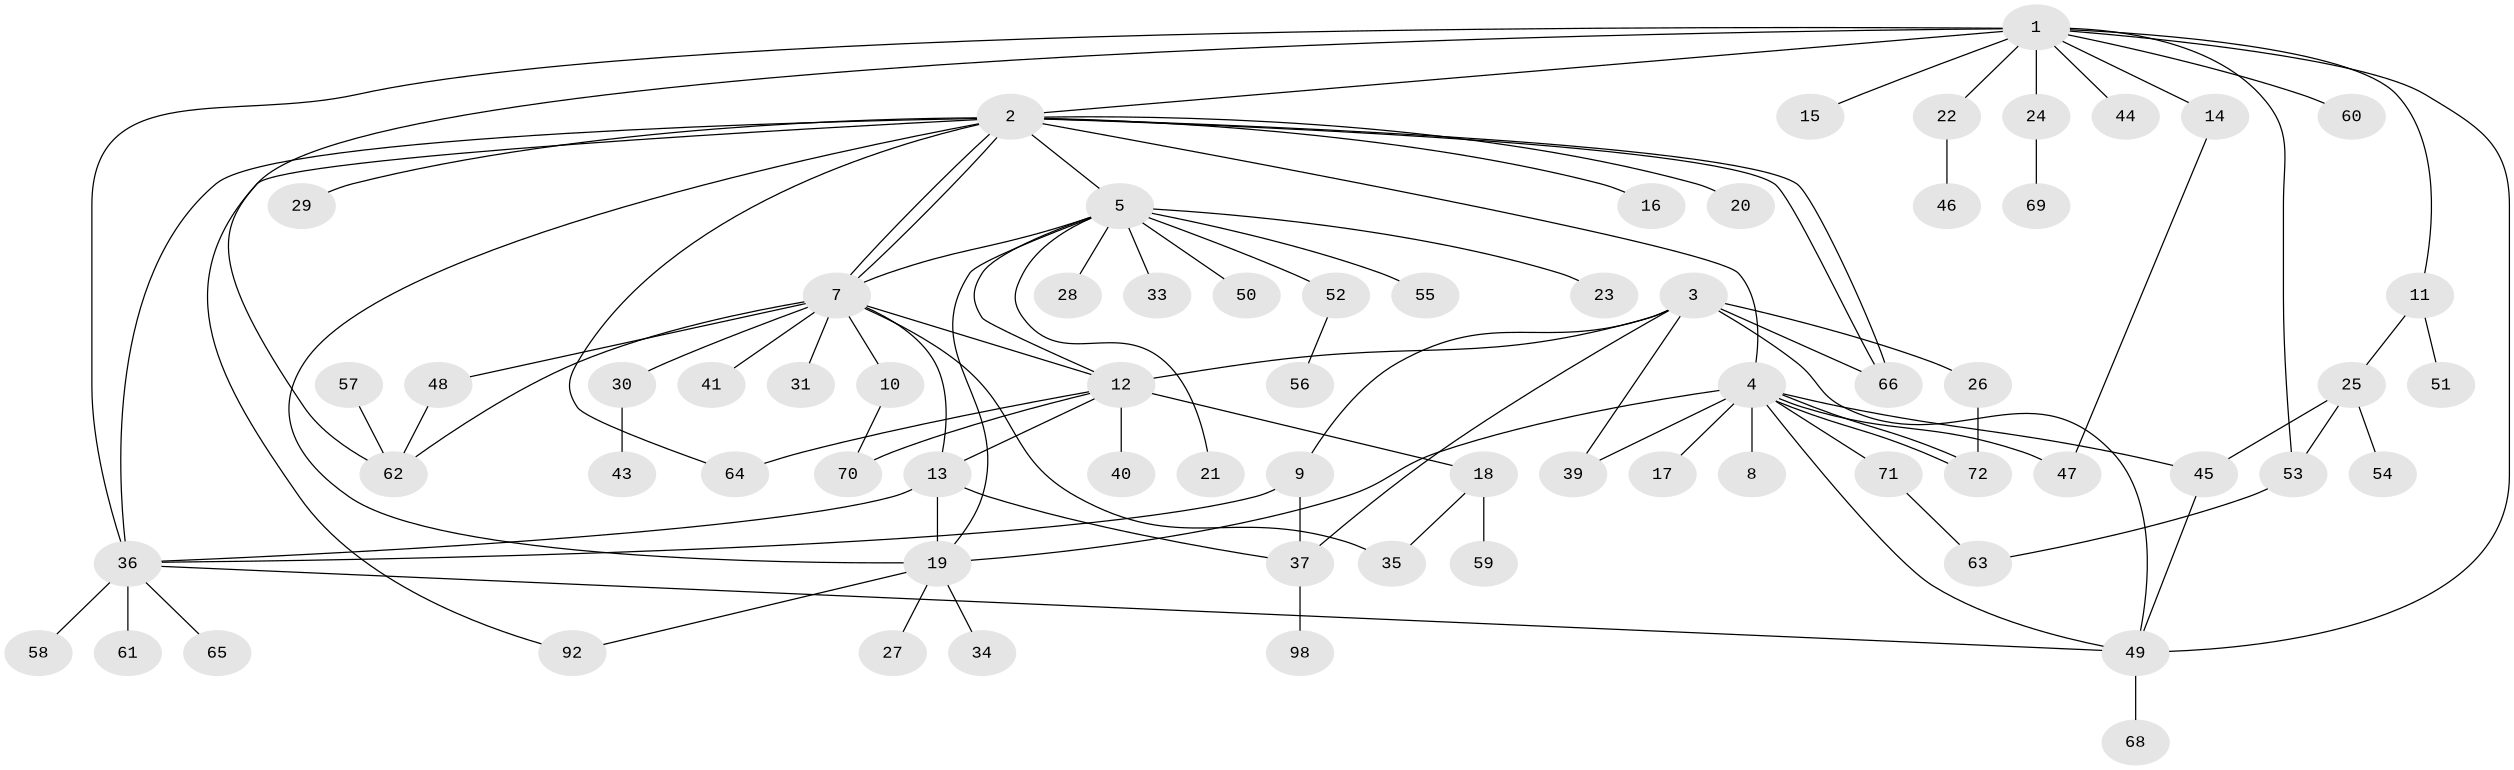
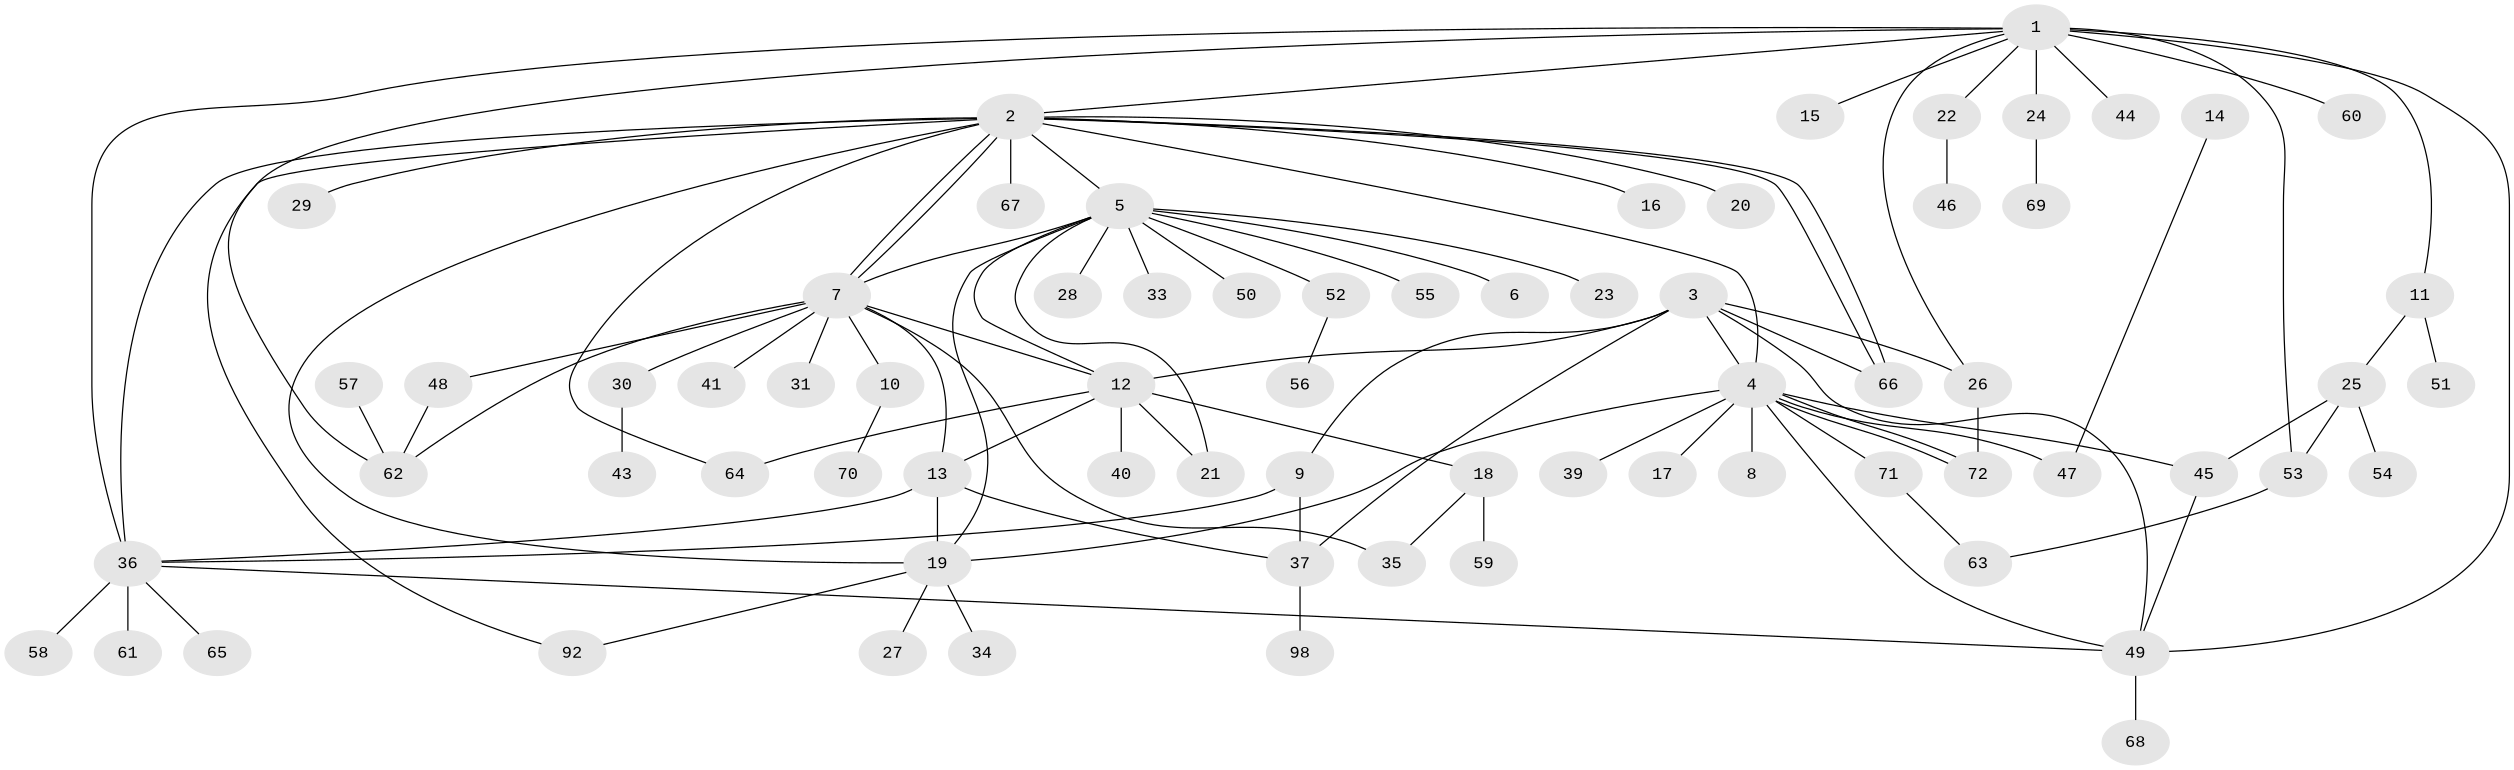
edge "1" -- "14": now "1" -- "26"
node "67": added
node "6": added
edge "3" -- "39": now "3" -- "4"
edge "12" -- "70": now "12" -- "21"
